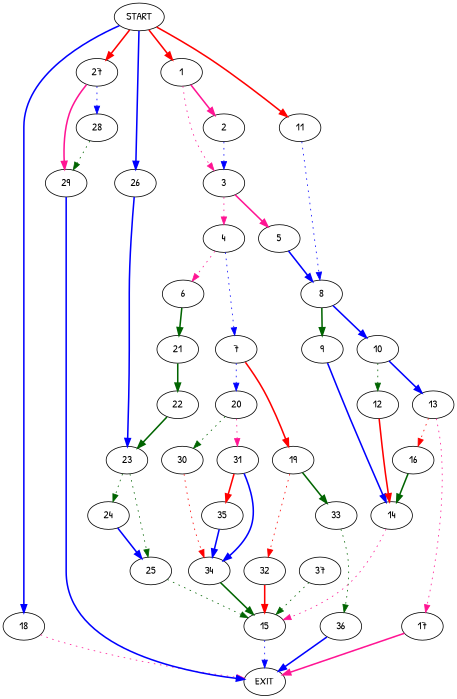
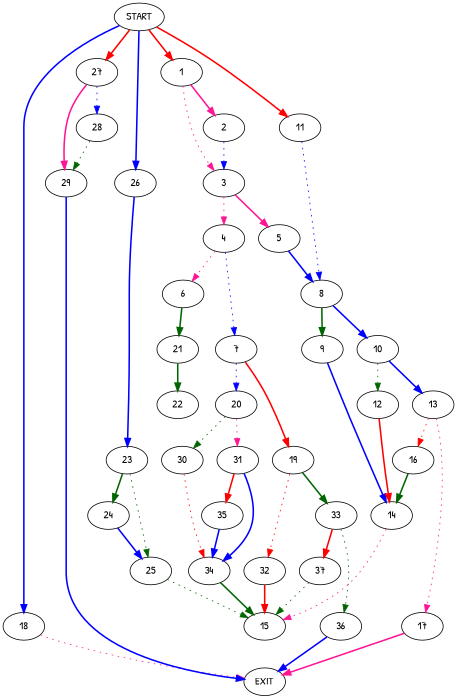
edge "22" -> "23": removed
edge "23" -> "24": style dotted -> bold
edge "33" -> "37": added
edge "15" -> "EXIT": removed
